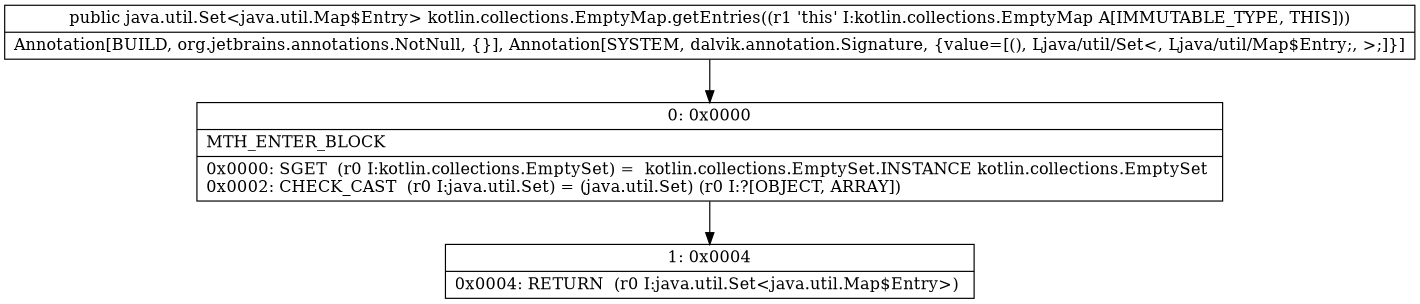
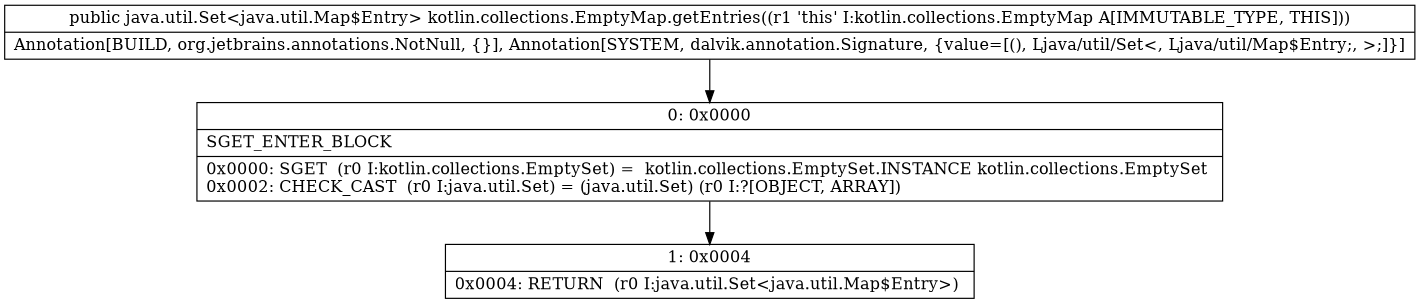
node "0: 0x0000": text "MTH_ENTER_BLOCK" -> "SGET_ENTER_BLOCK"
